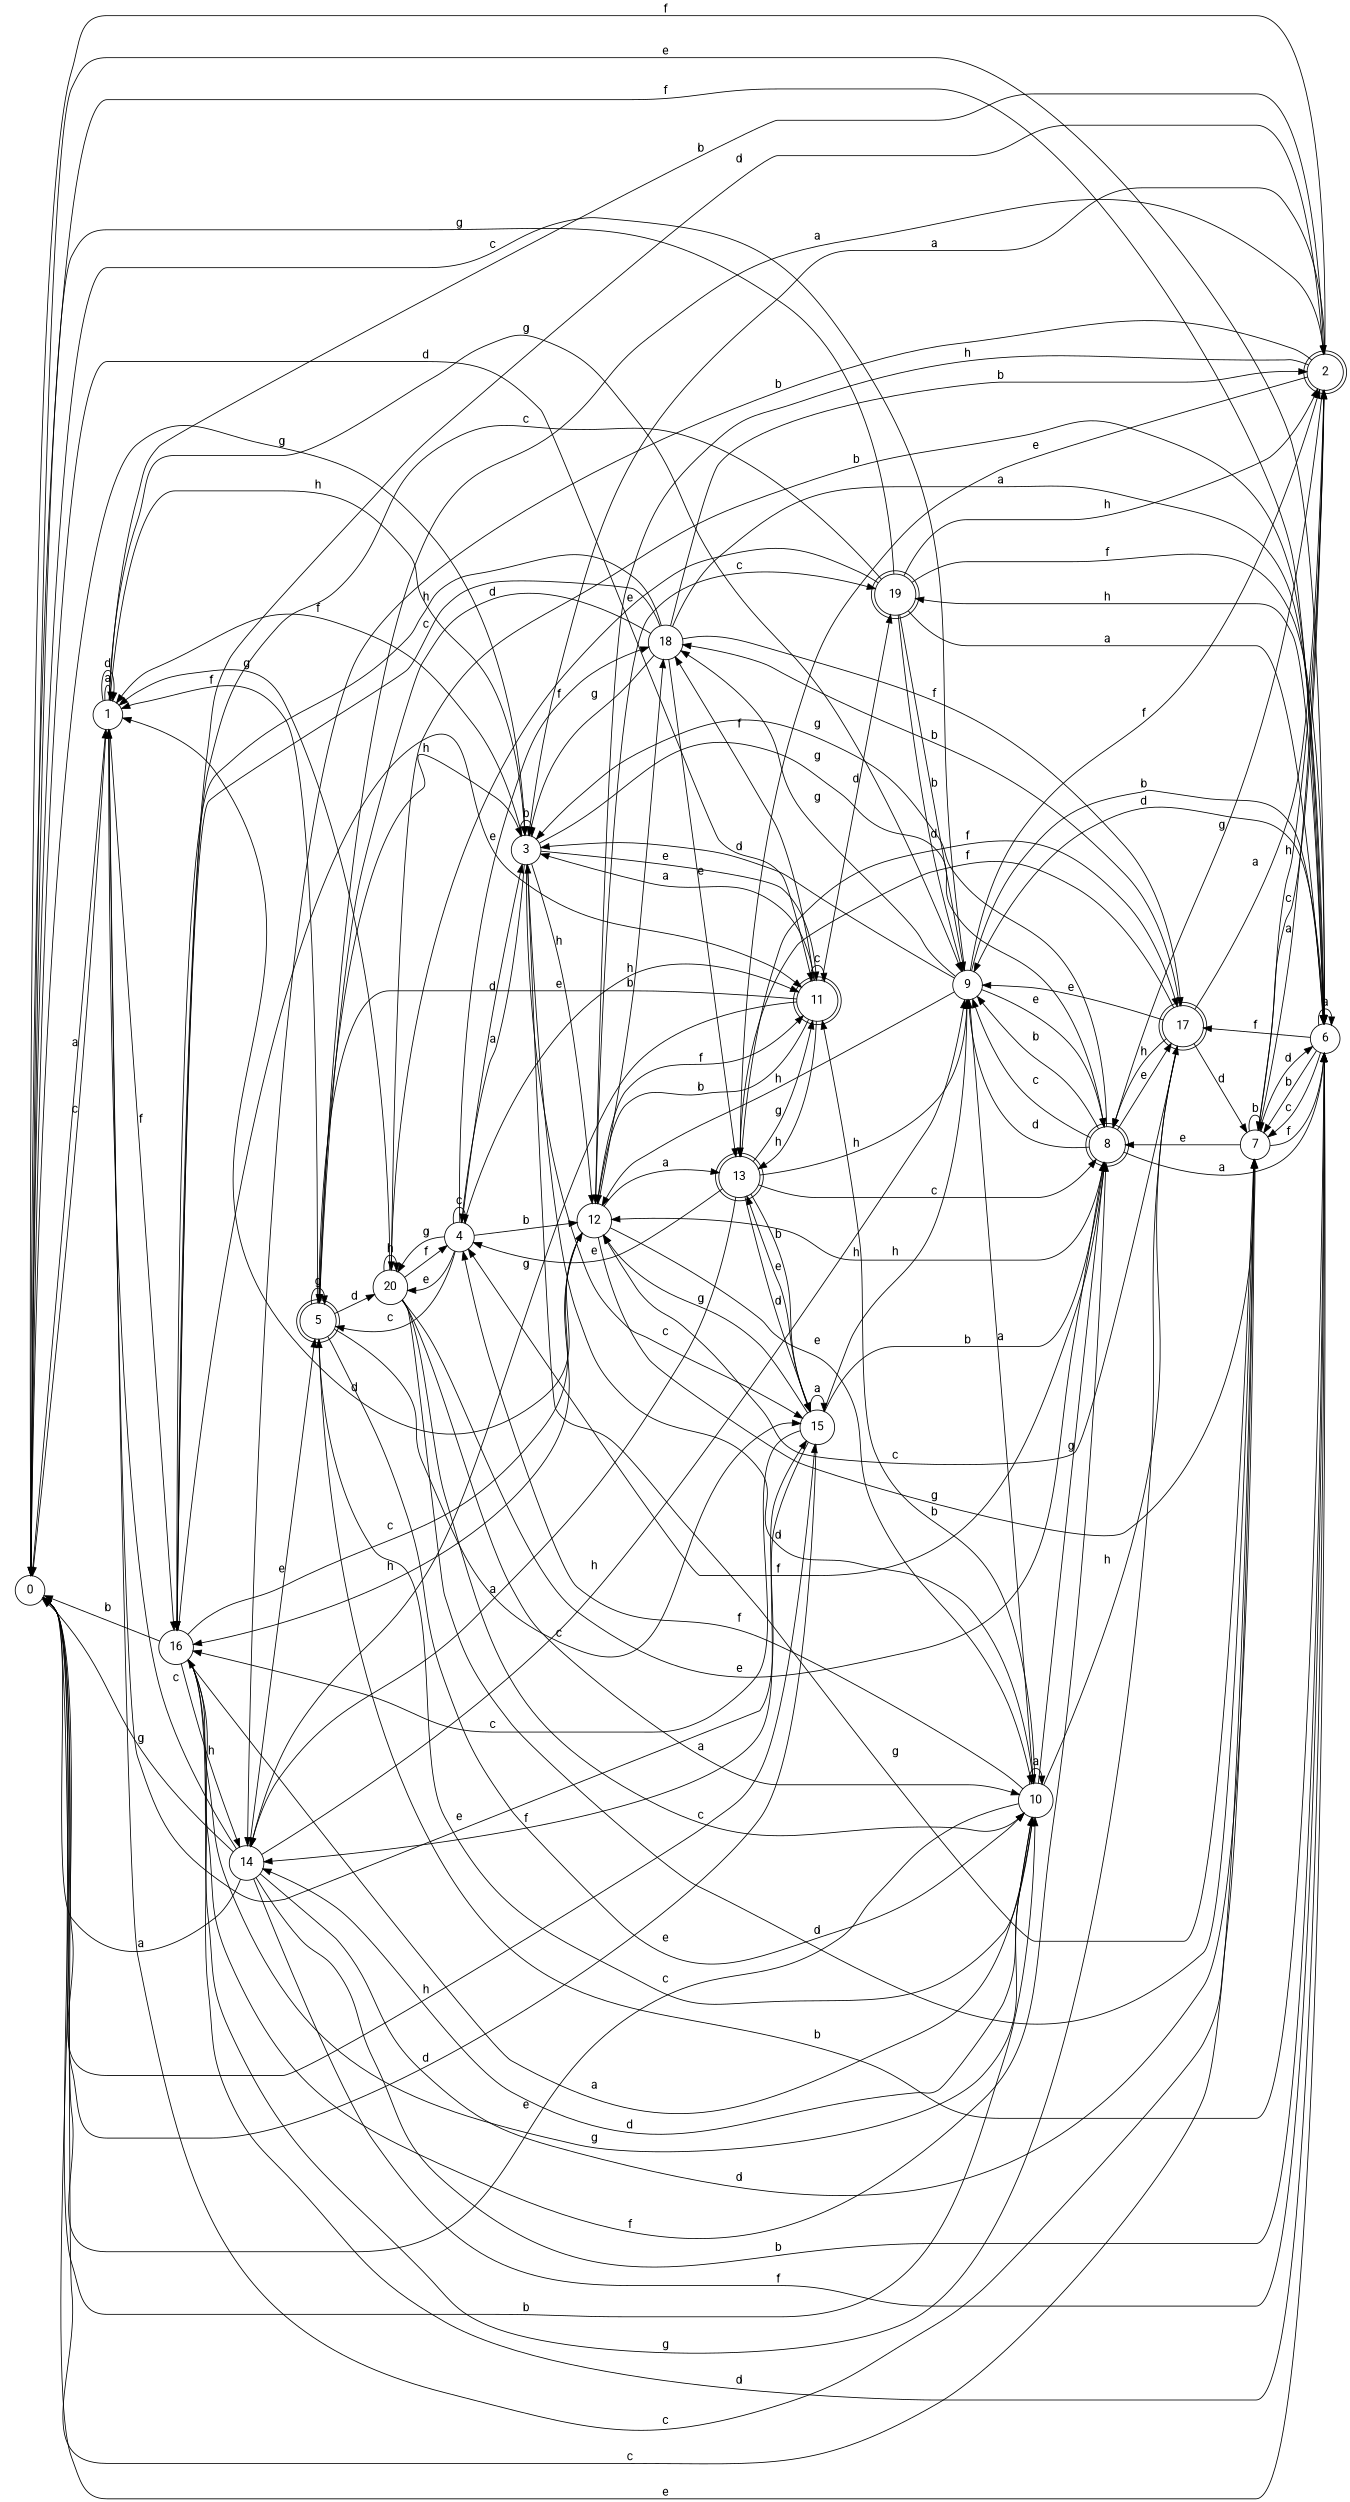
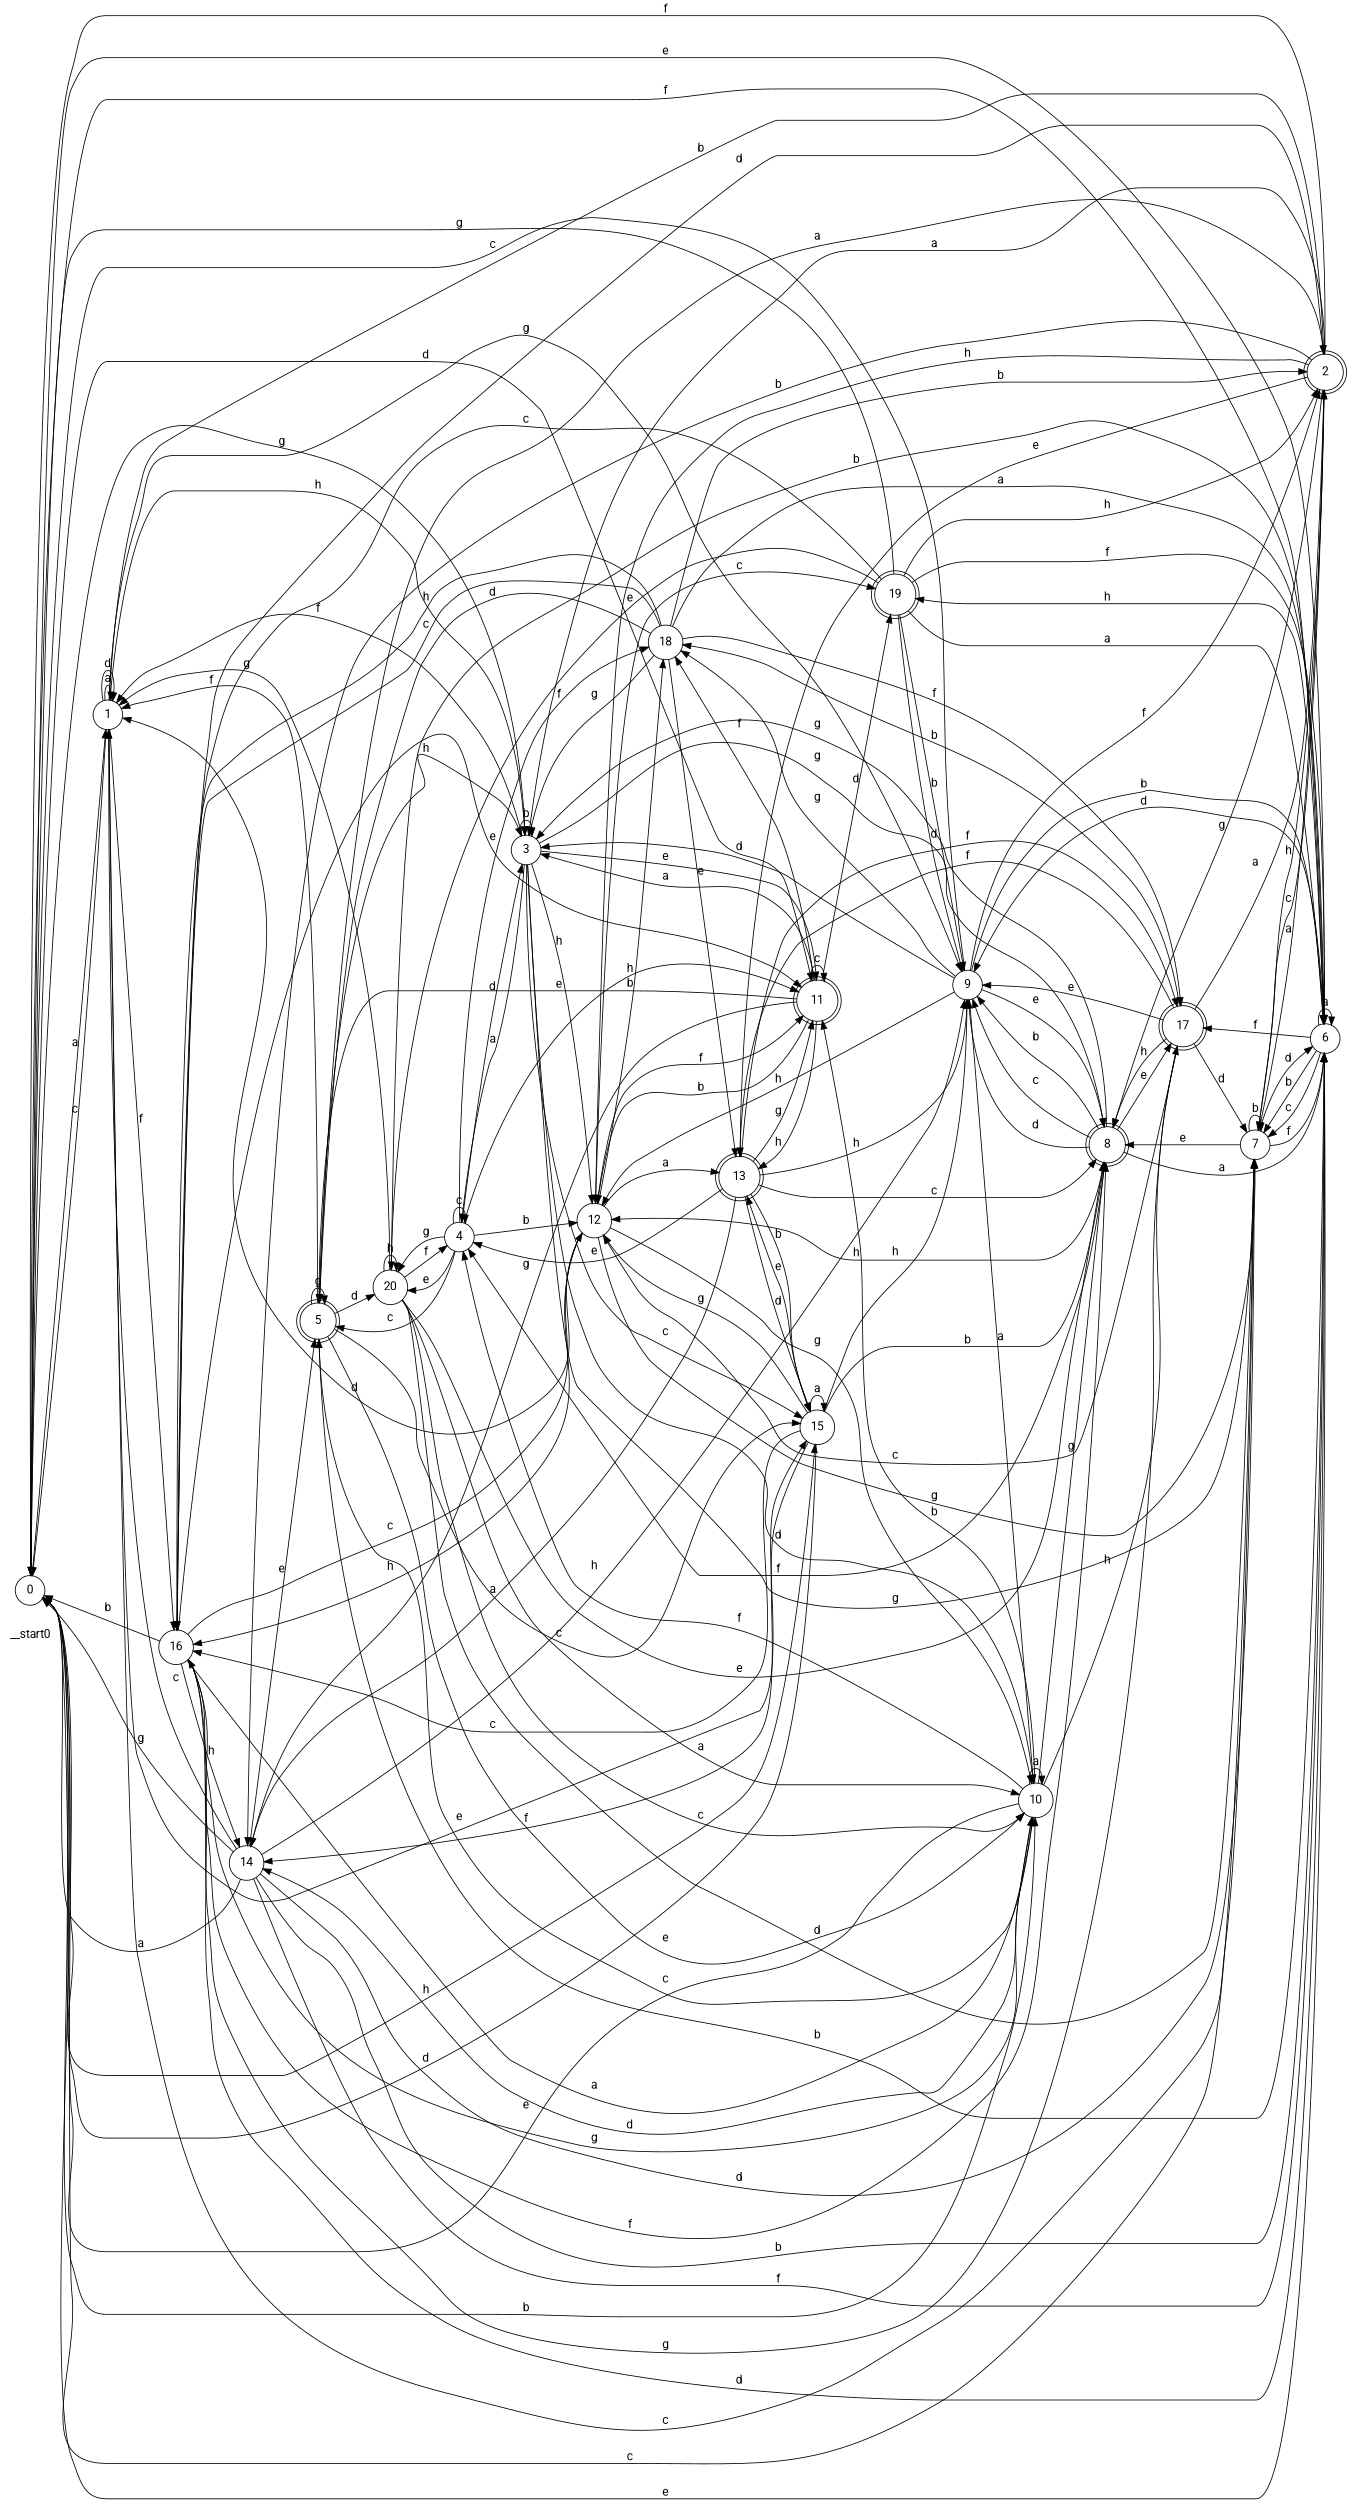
edge "12" -> "10": label "e" -> "g"
node "__start0": added
edge "7" -> "3": reversed
